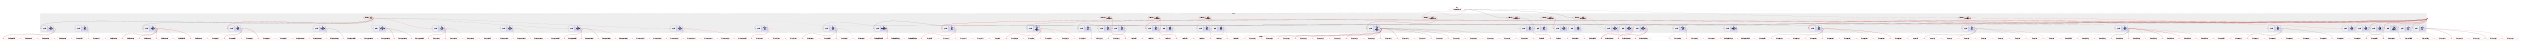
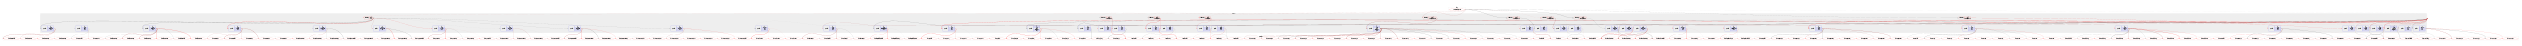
node "dev-ros/geometry_msgs-9999": added
